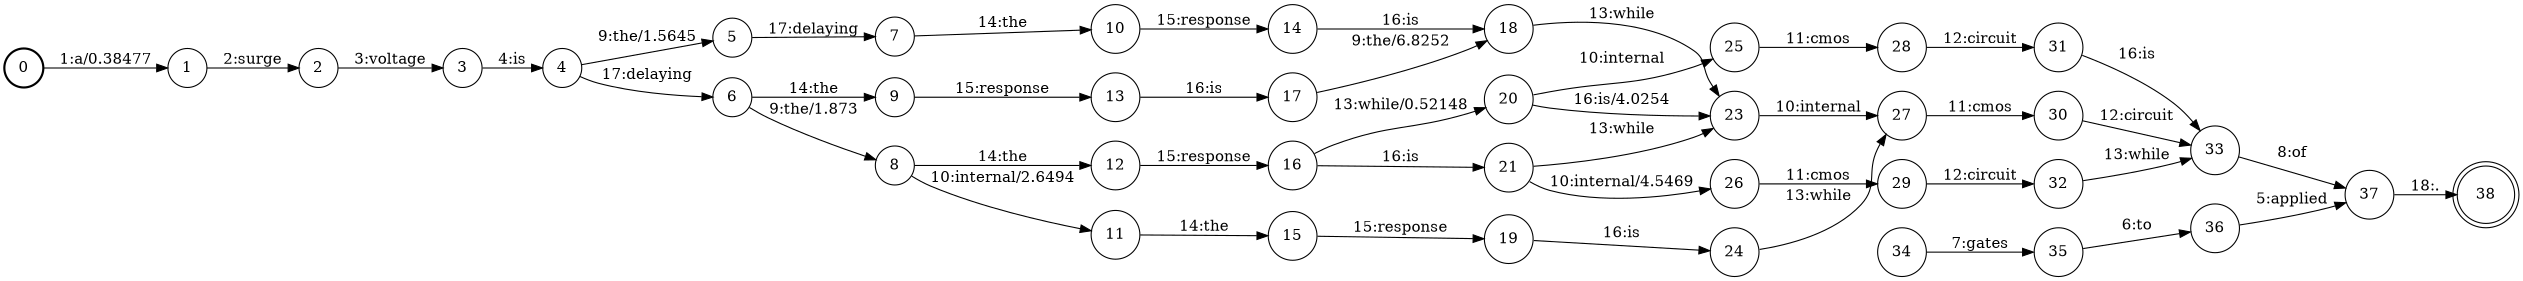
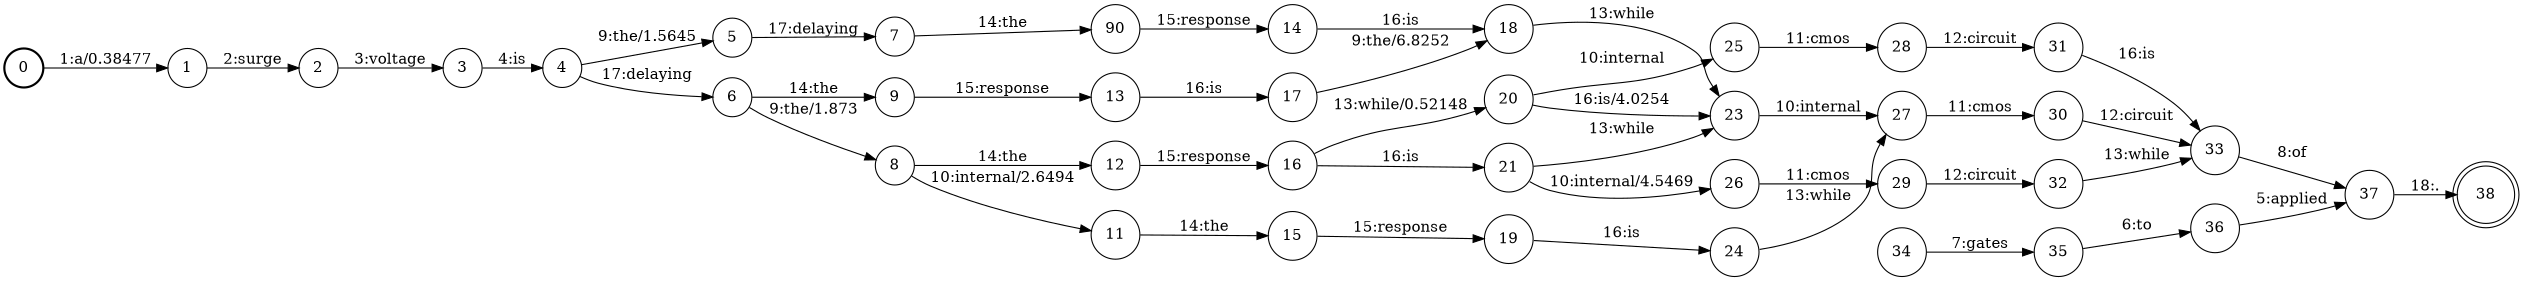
node "10": label "10" -> "90"
